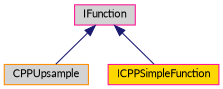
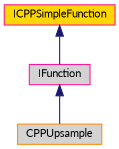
edge "ICPPSimpleFunction" -> "IFunction": reversed
